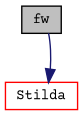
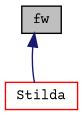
edge "fw" -> "Stilda": reversed
